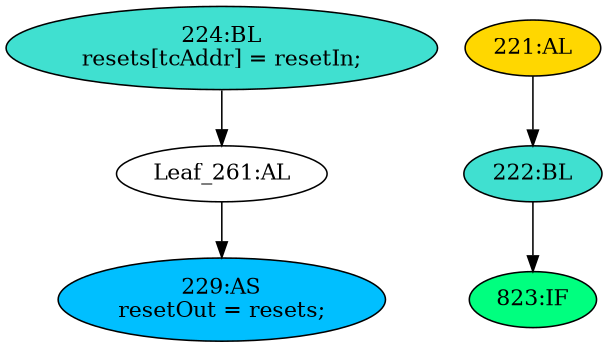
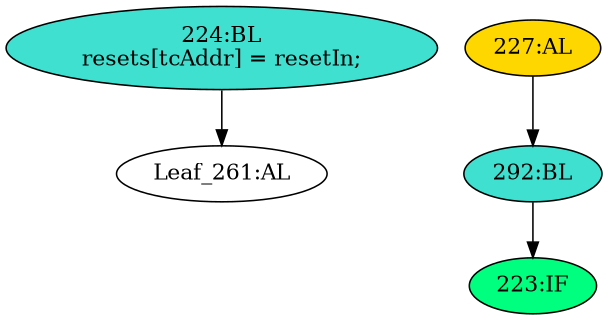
node "221:AL": label "221:AL" -> "227:AL"
node "222:BL": label "222:BL" -> "292:BL"
node "229:AS resetOut = resets;": removed
node "823:IF": label "823:IF" -> "223:IF"
